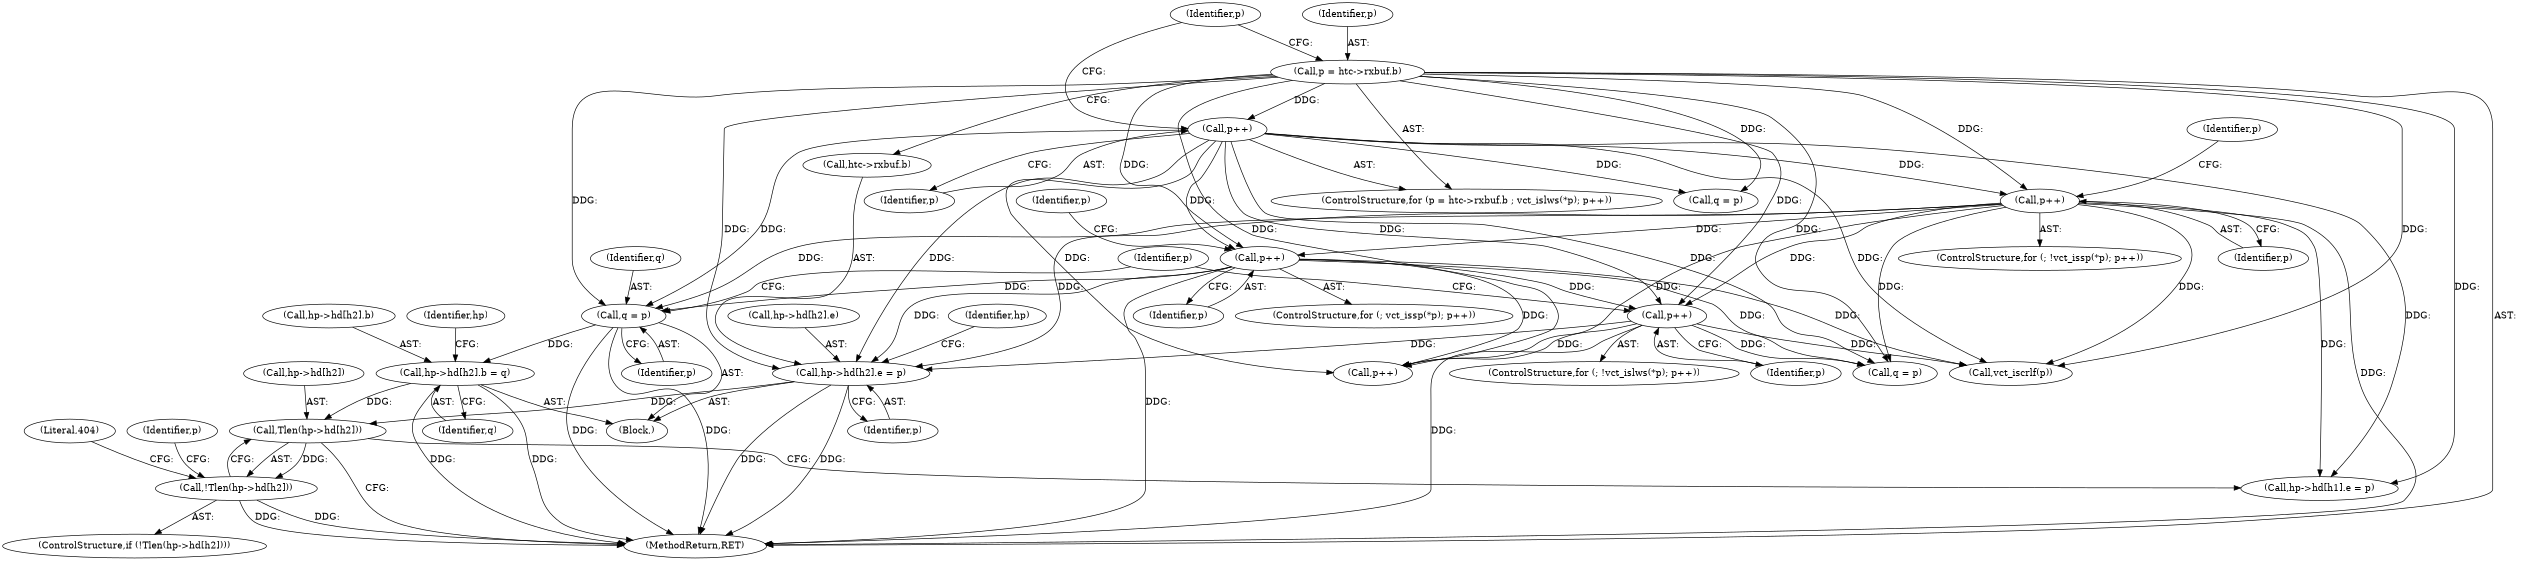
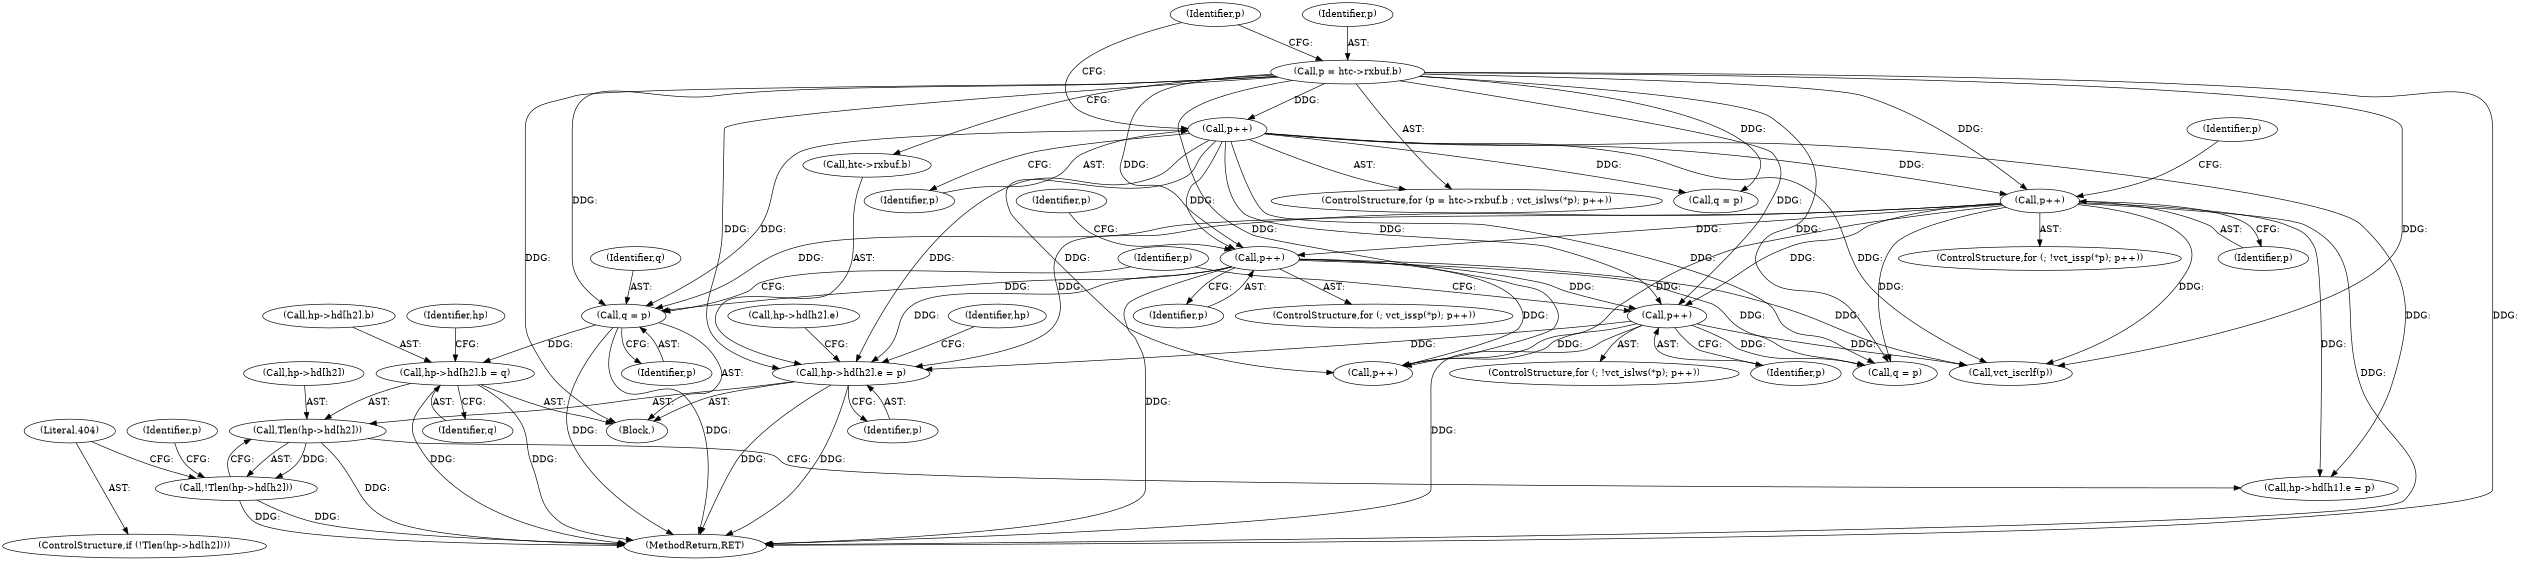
edge "(Call,p = htc->rxbuf.b)" -> "(Call,hp->hd[h1].e = p)": now "(Call,p = htc->rxbuf.b)" -> "(Block,)"
edge "(Call,p = htc->rxbuf.b)" -> "(MethodReturn,RET)": label "AST: " -> "DDG: "
edge "(Call,hp->hd[h2].e)" -> "(Call,hp->hd[h2].e = p)": label "AST: " -> "CFG: "
edge "(Call,hp->hd[h2].b = q)" -> "(Call,Tlen(hp->hd[h2]))": label "DDG: " -> "AST: "
edge "(Call,hp->hd[h2].e = p)" -> "(Call,Tlen(hp->hd[h2]))": label "DDG: " -> "AST: "
edge "(Call,Tlen(hp->hd[h2]))" -> "(MethodReturn,RET)": label "CFG: " -> "DDG: "
edge "(Call,!Tlen(hp->hd[h2]))" -> "(ControlStructure,if (!Tlen(hp->hd[h2])))": now "(Literal,404)" -> "(ControlStructure,if (!Tlen(hp->hd[h2])))"
